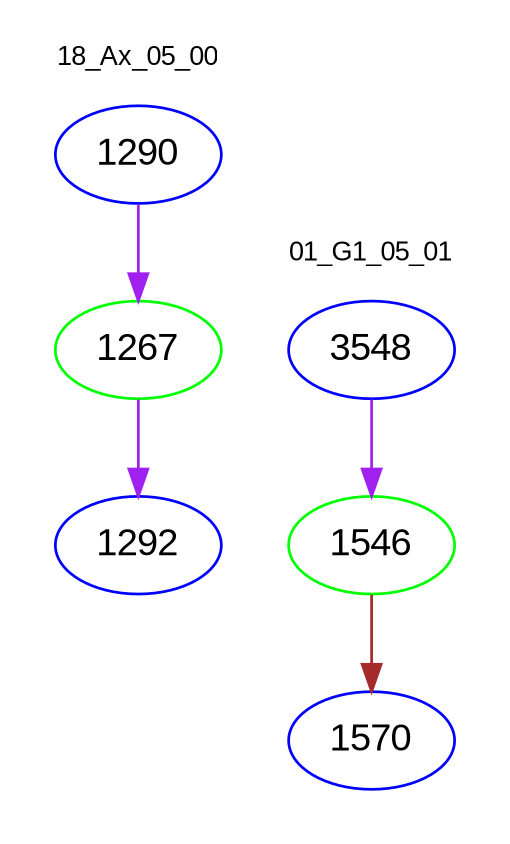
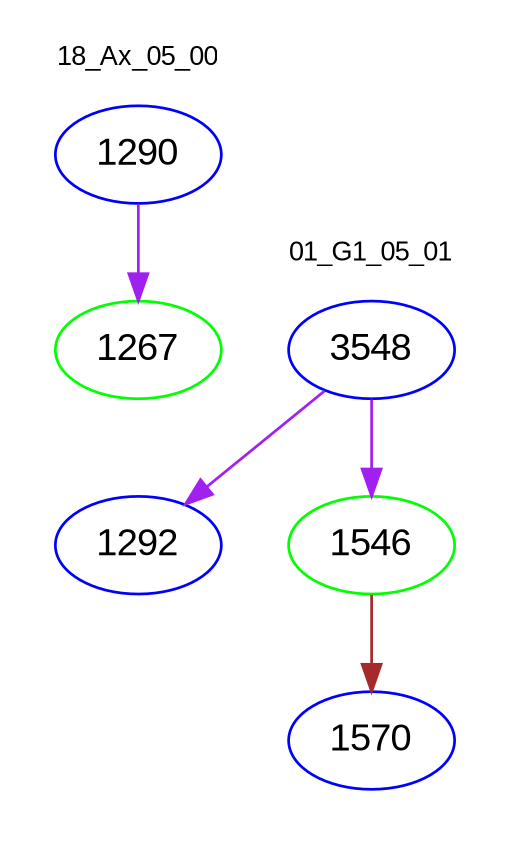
edge "1267" -> "1292": now "3548" -> "1292"
